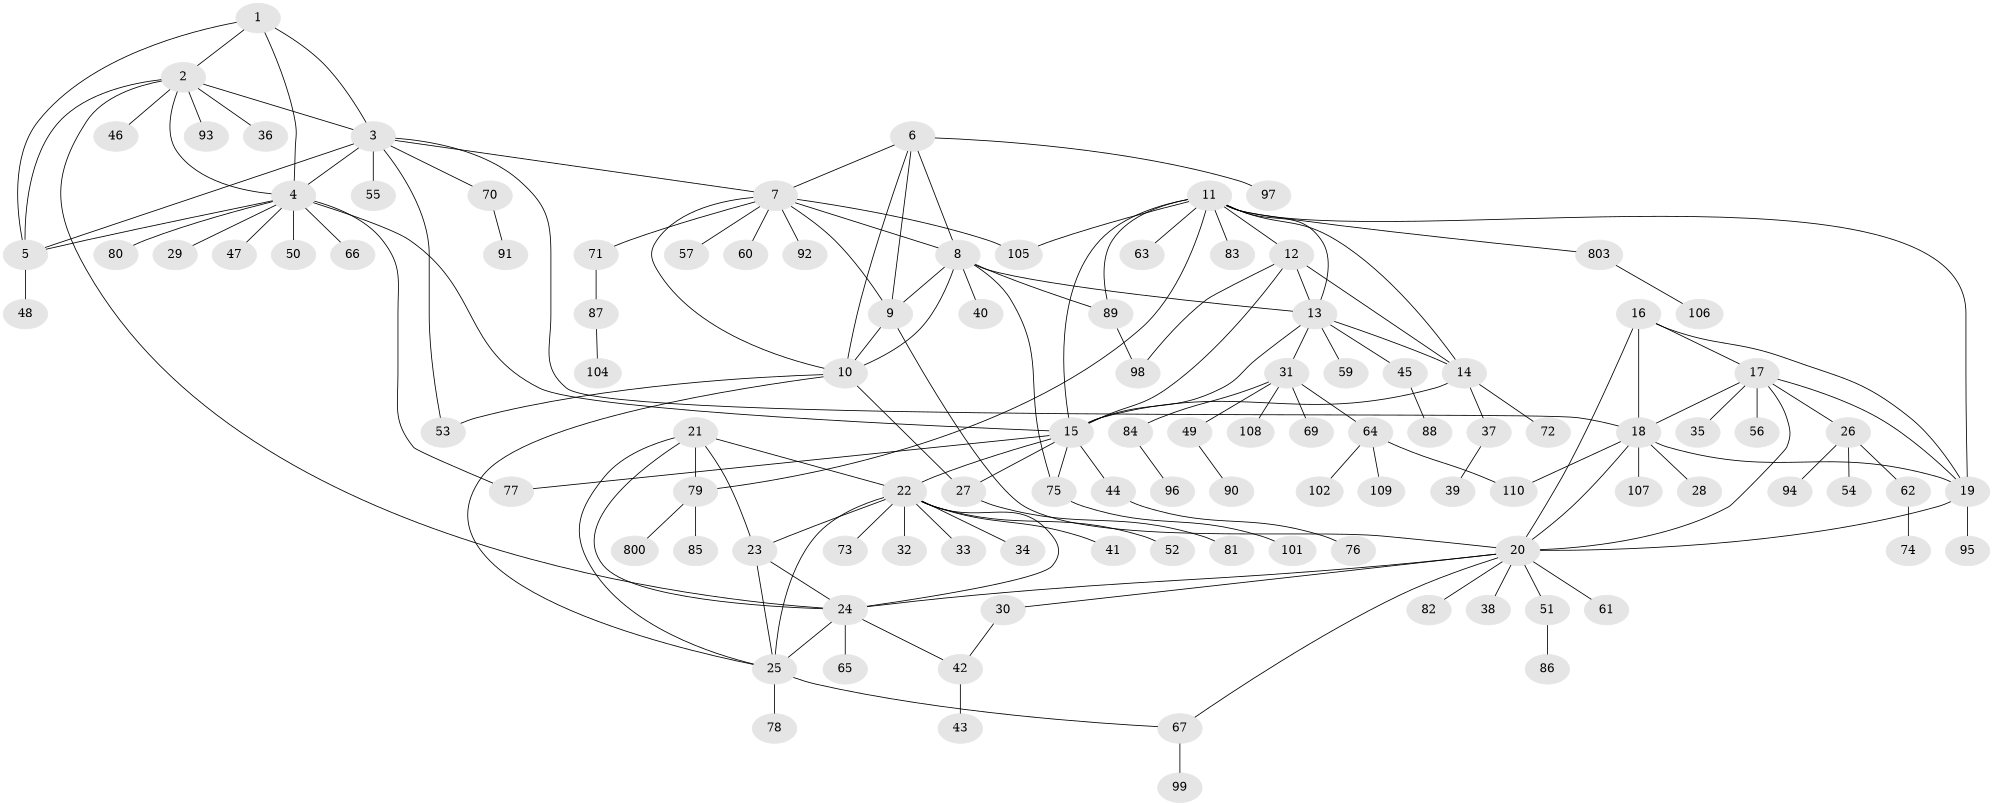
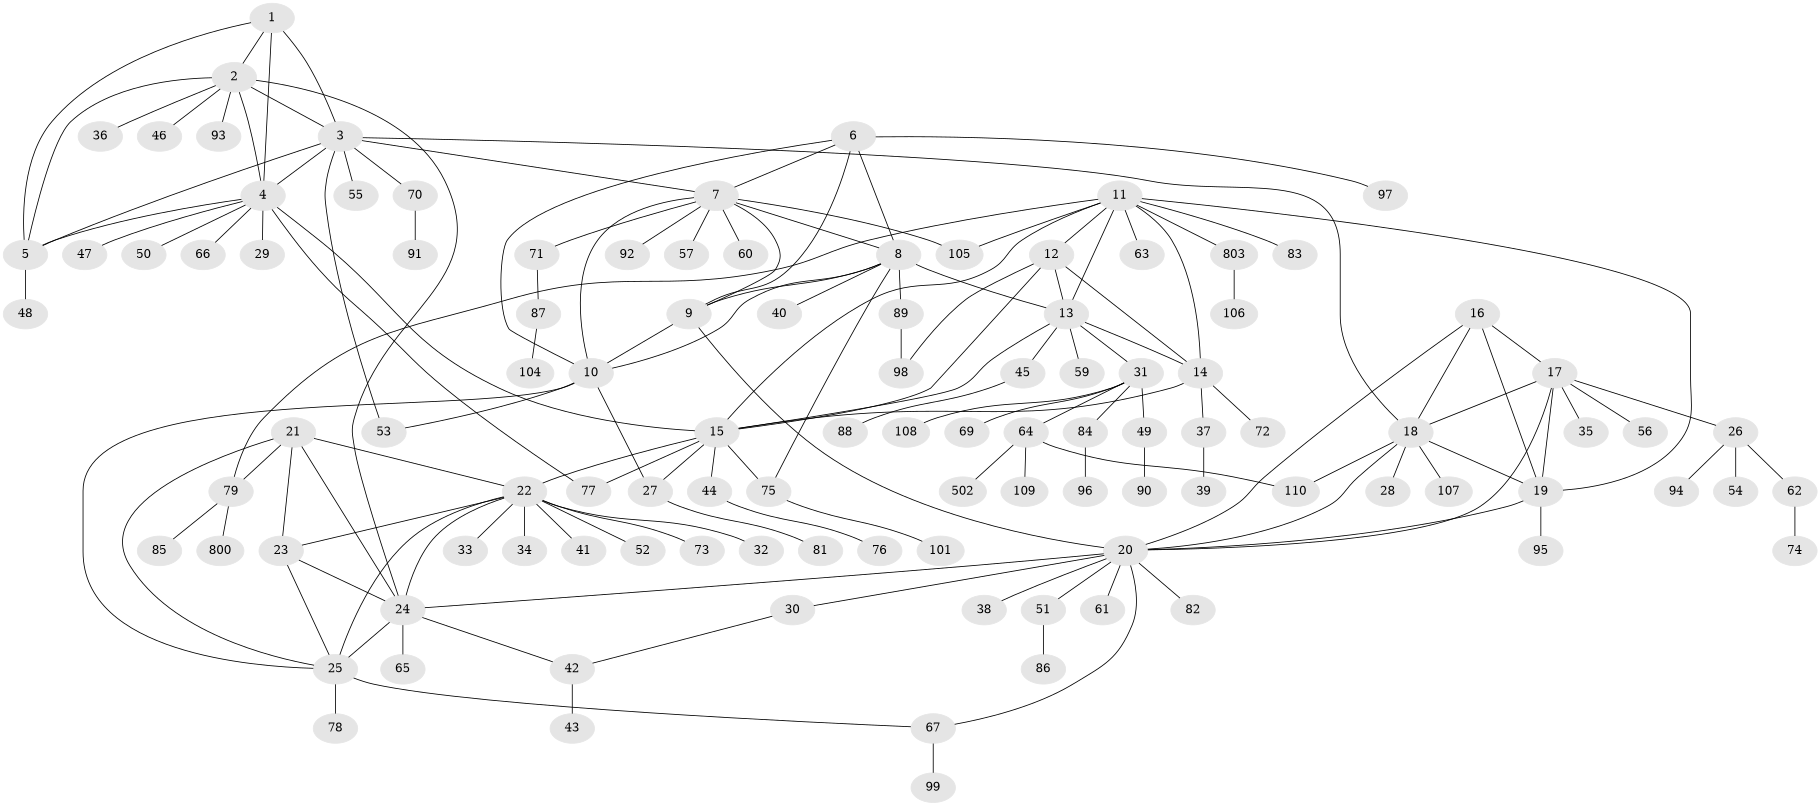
edge "11" -- "89": removed
node "80": removed
node "102": label "102" -> "502"
